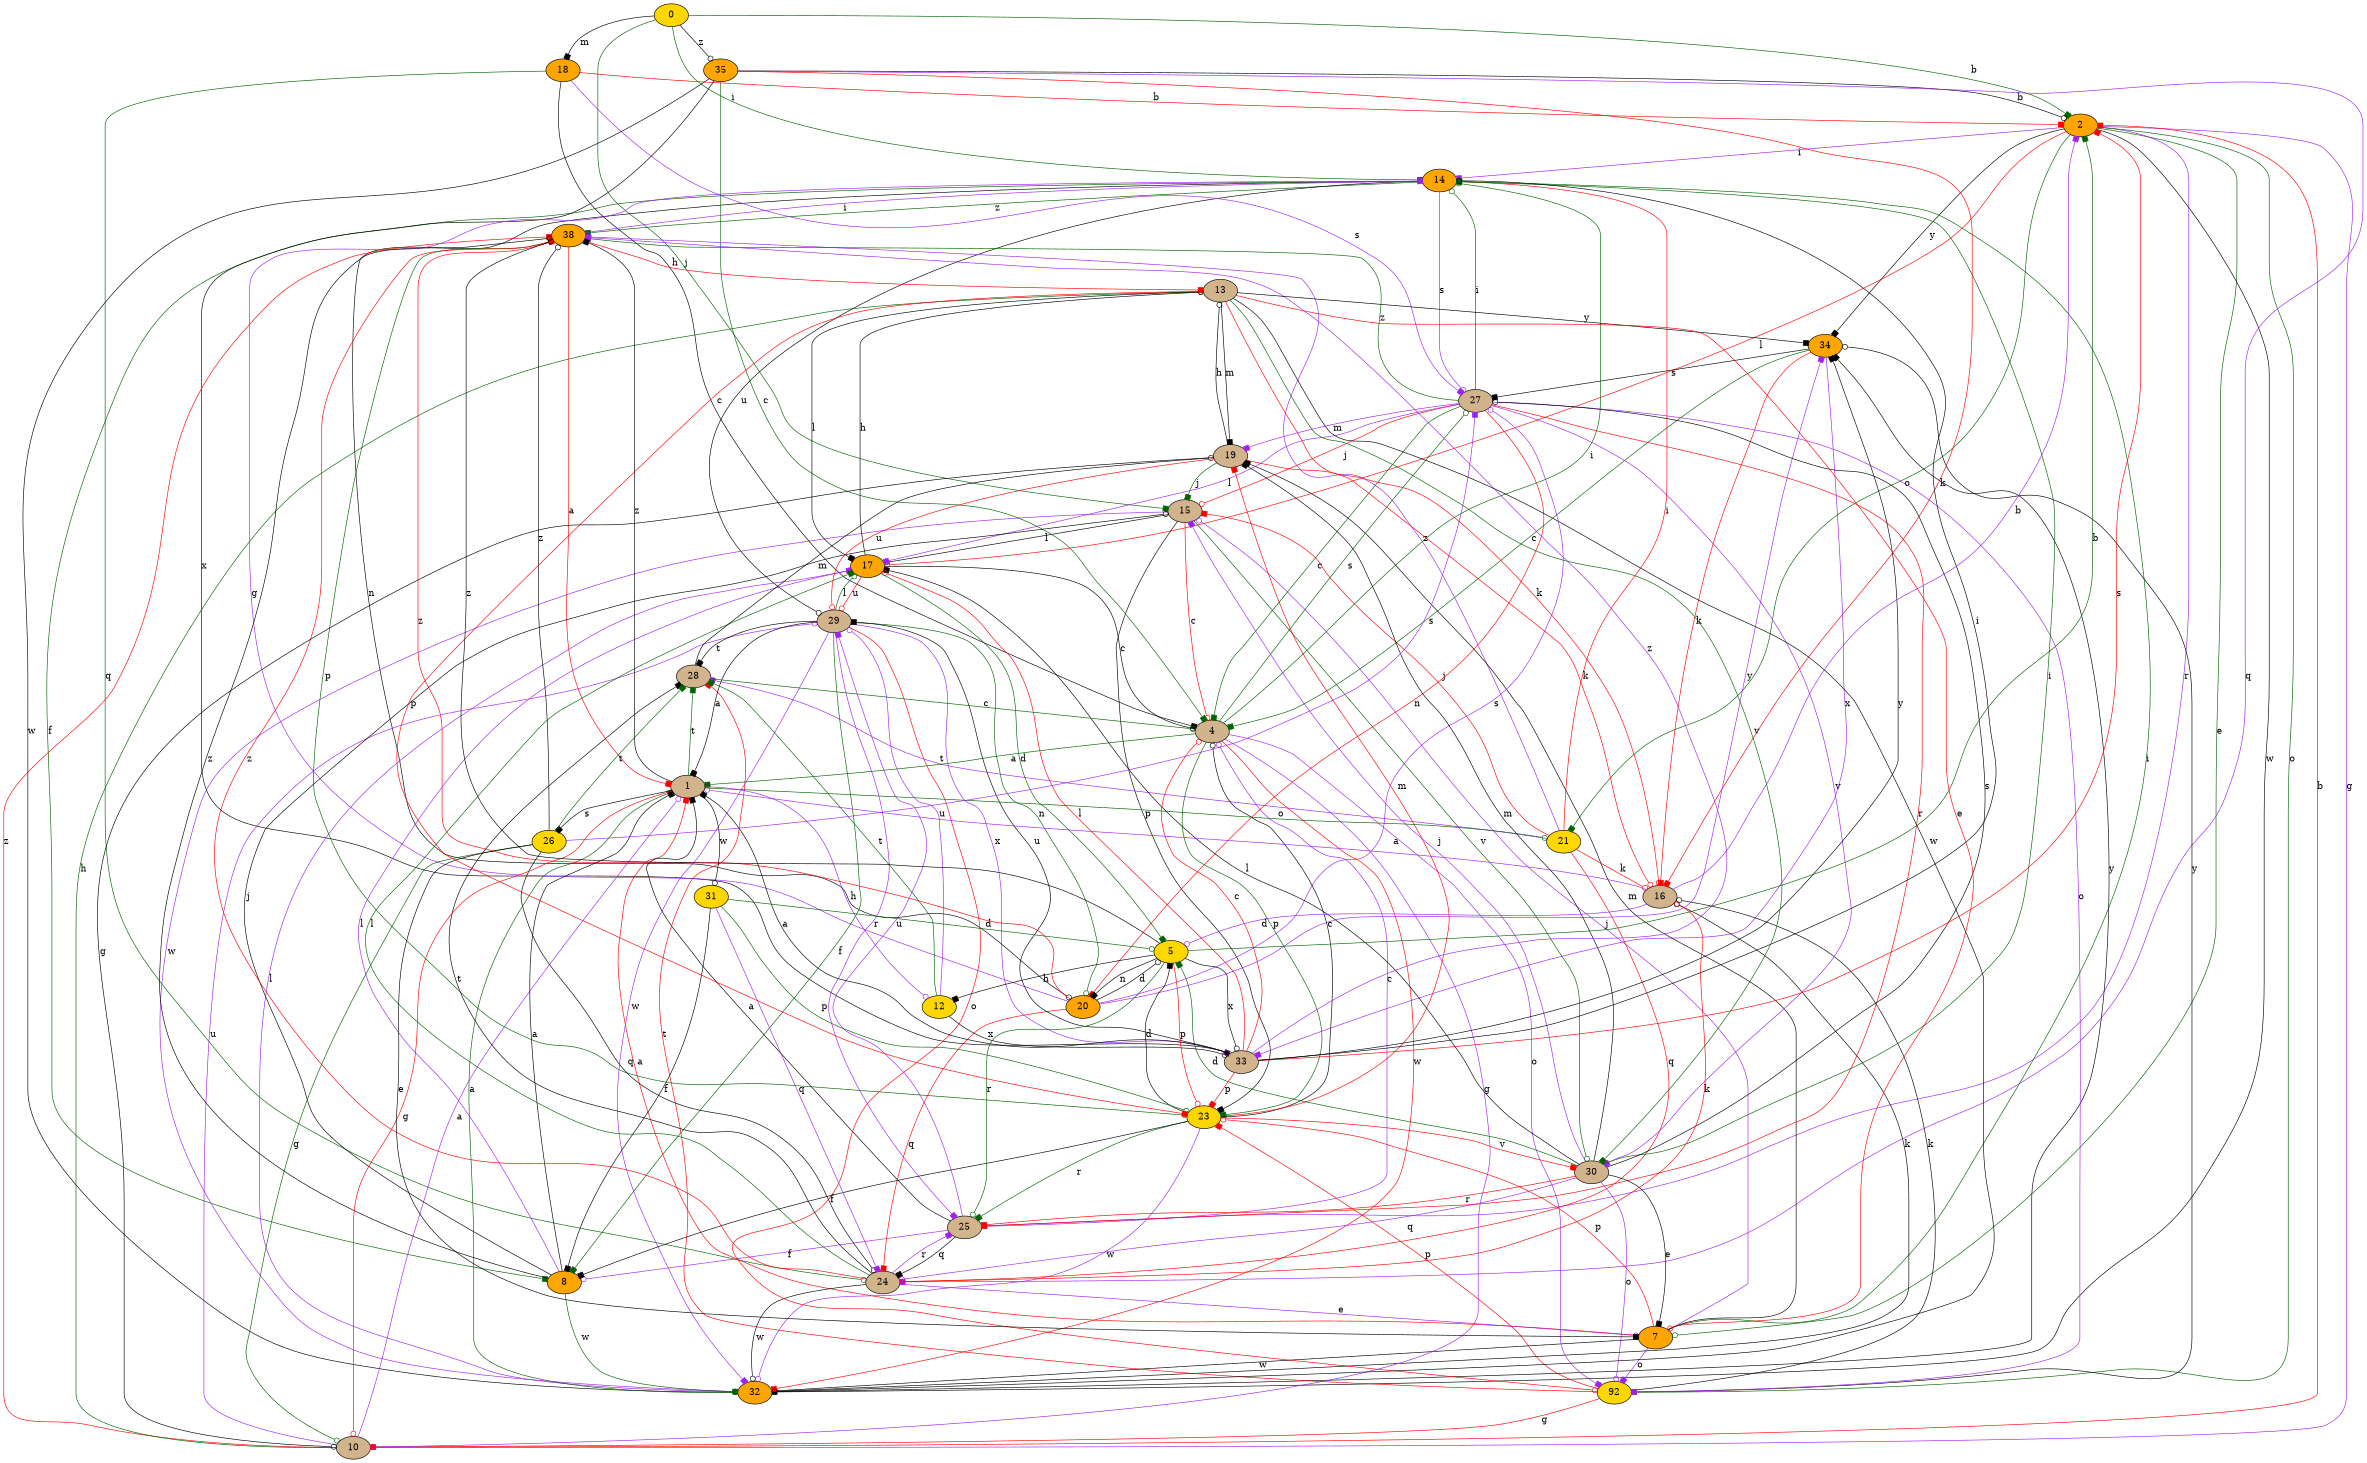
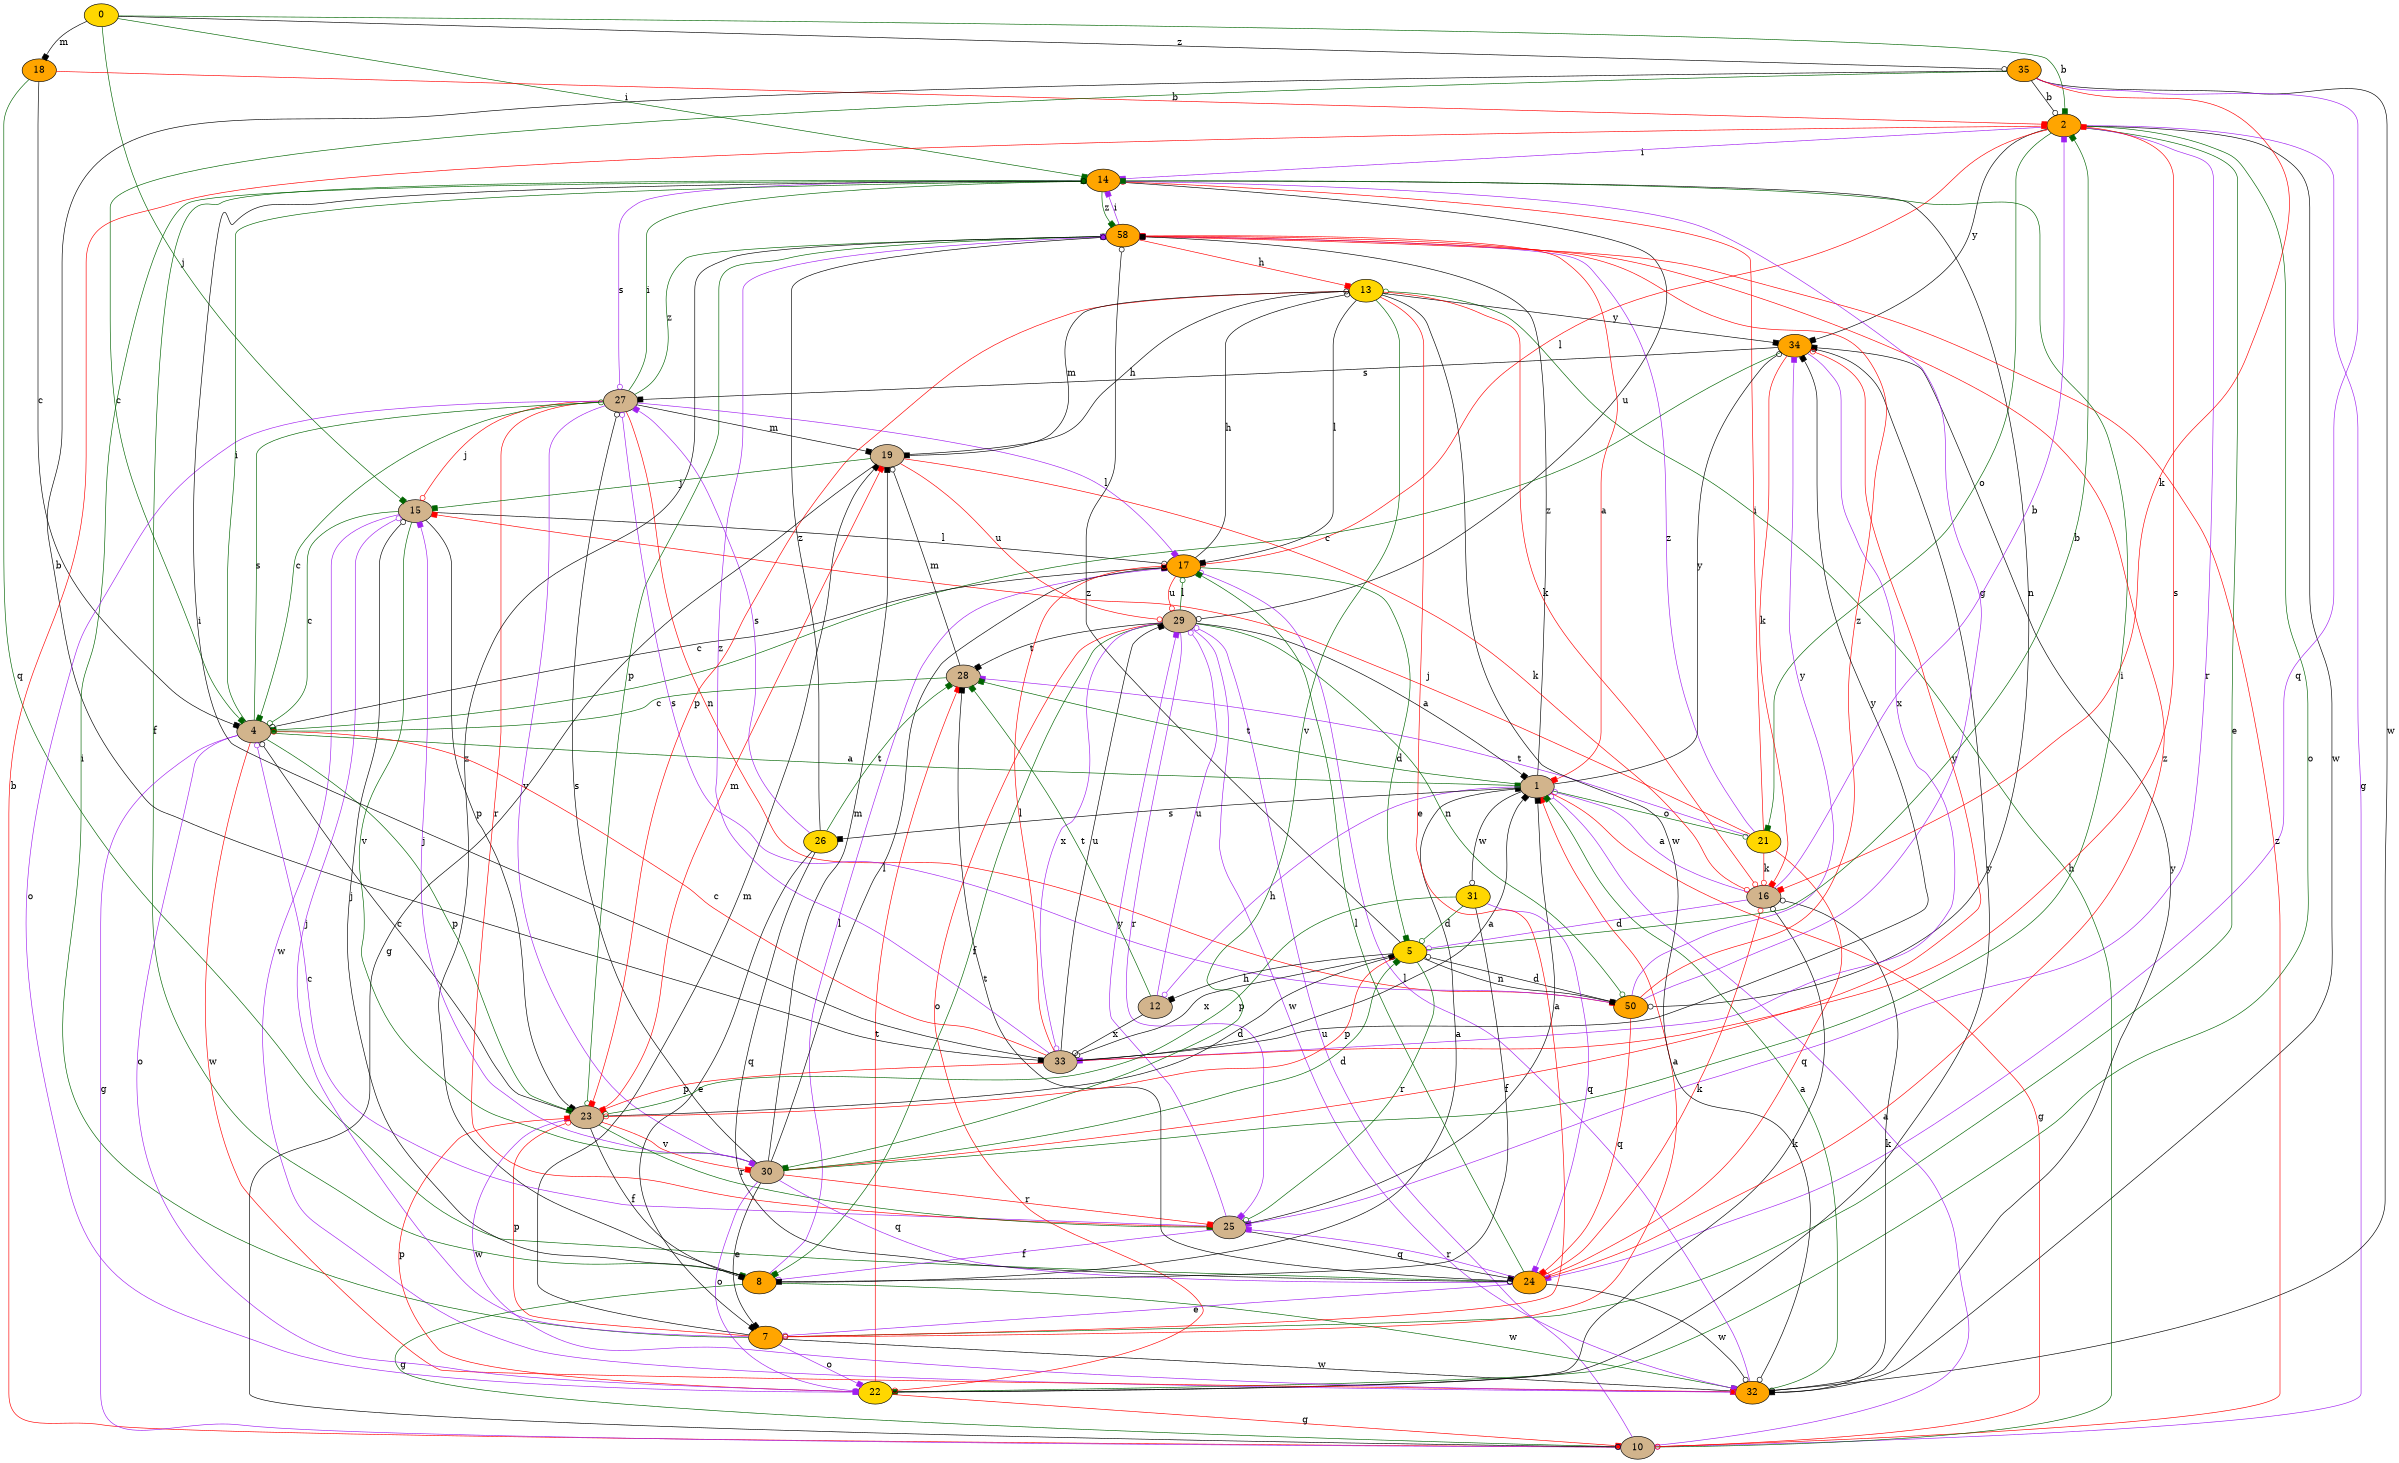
edge "18" -> "27": removed, label "s"
node "38": label "38" -> "58"
node "13": fillcolor tan -> gold
edge "27" -> "19": color purple -> black
edge "35" -> "33": label "x" -> "b"
edge "1" -> "34": added, label "y"
edge "15" -> "4": color red -> darkgreen
edge "25" -> "29": label "u" -> "y"
node "12": fillcolor gold -> tan
node "20": label "20" -> "50"
edge "30" -> "34": added, label "y"
edge "26" -> "10": now "8" -> "10"
node "23": fillcolor gold -> tan
node "24": fillcolor tan -> orange
node "92": label "92" -> "22"
